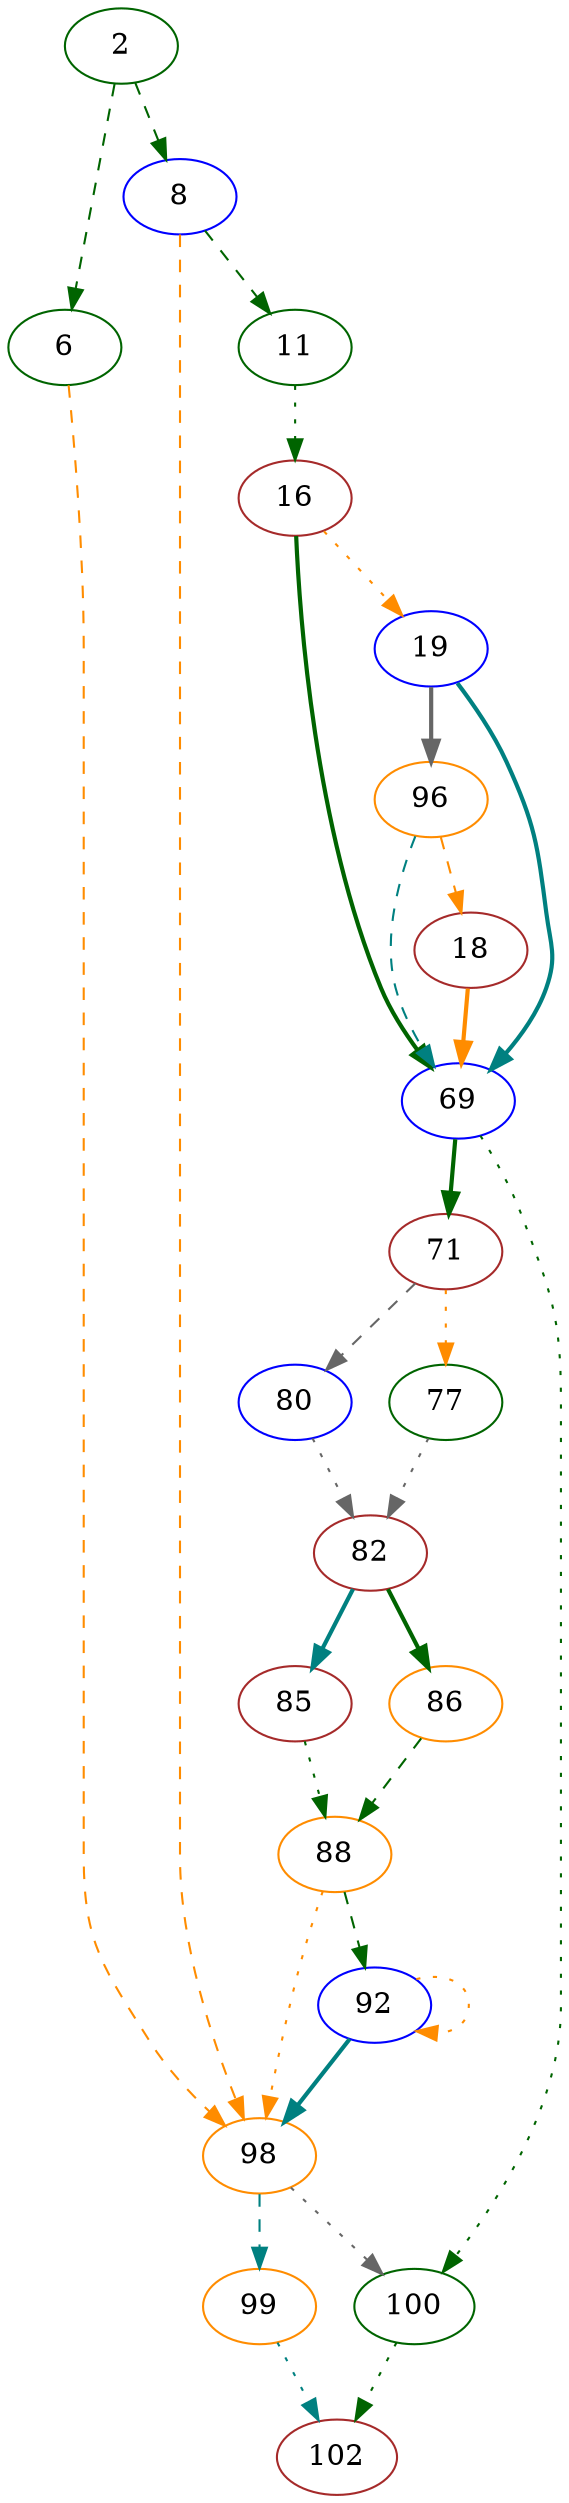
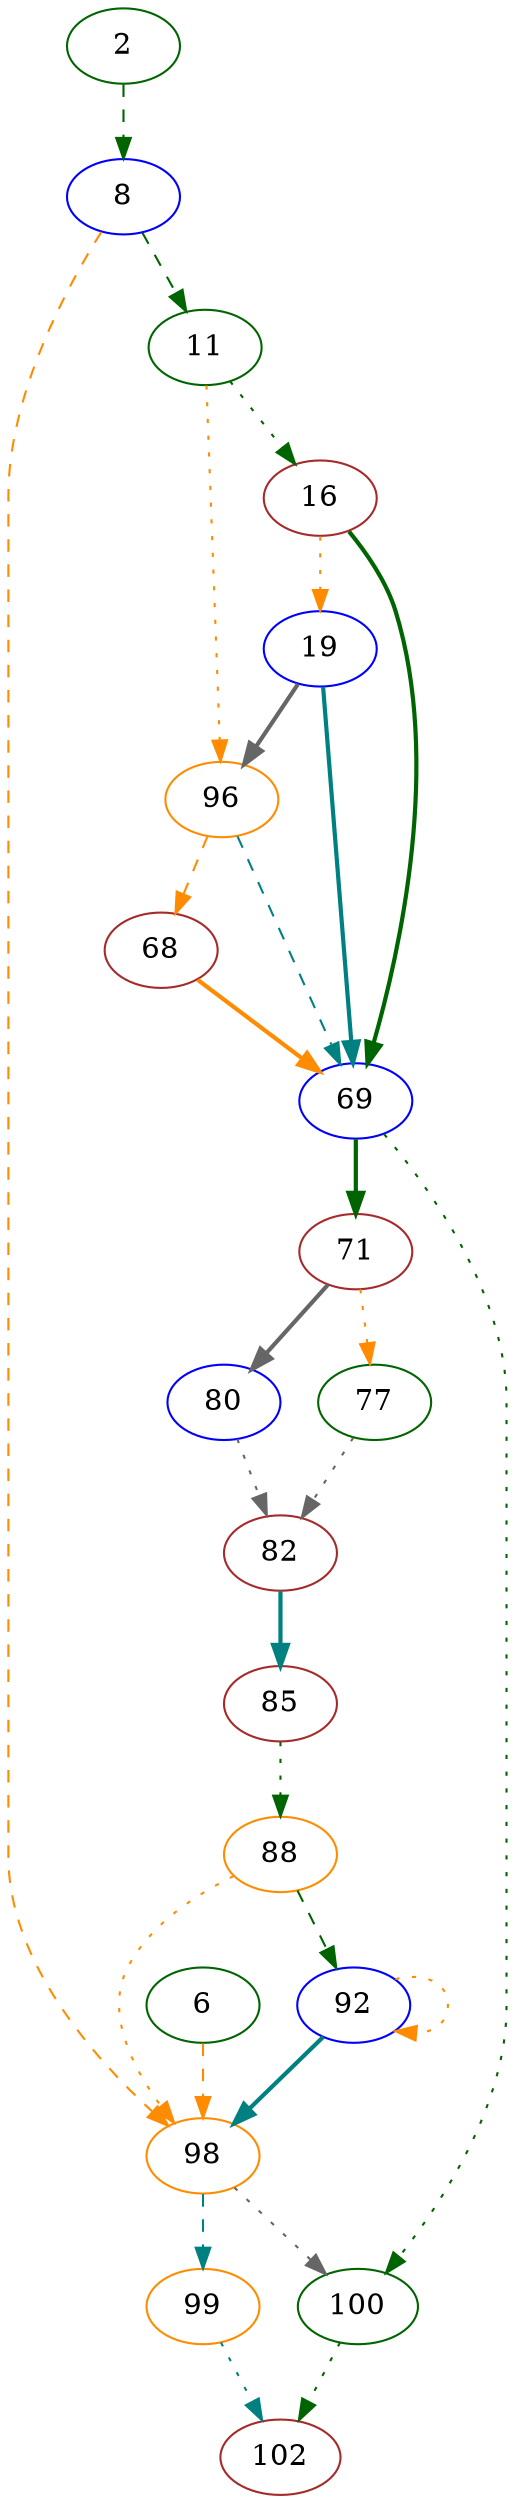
edge "2" -> "6": removed
edge "11" -> "96": added
node "18": label "18" -> "68"
edge "71" -> "80": style dashed -> bold
node "86": removed
